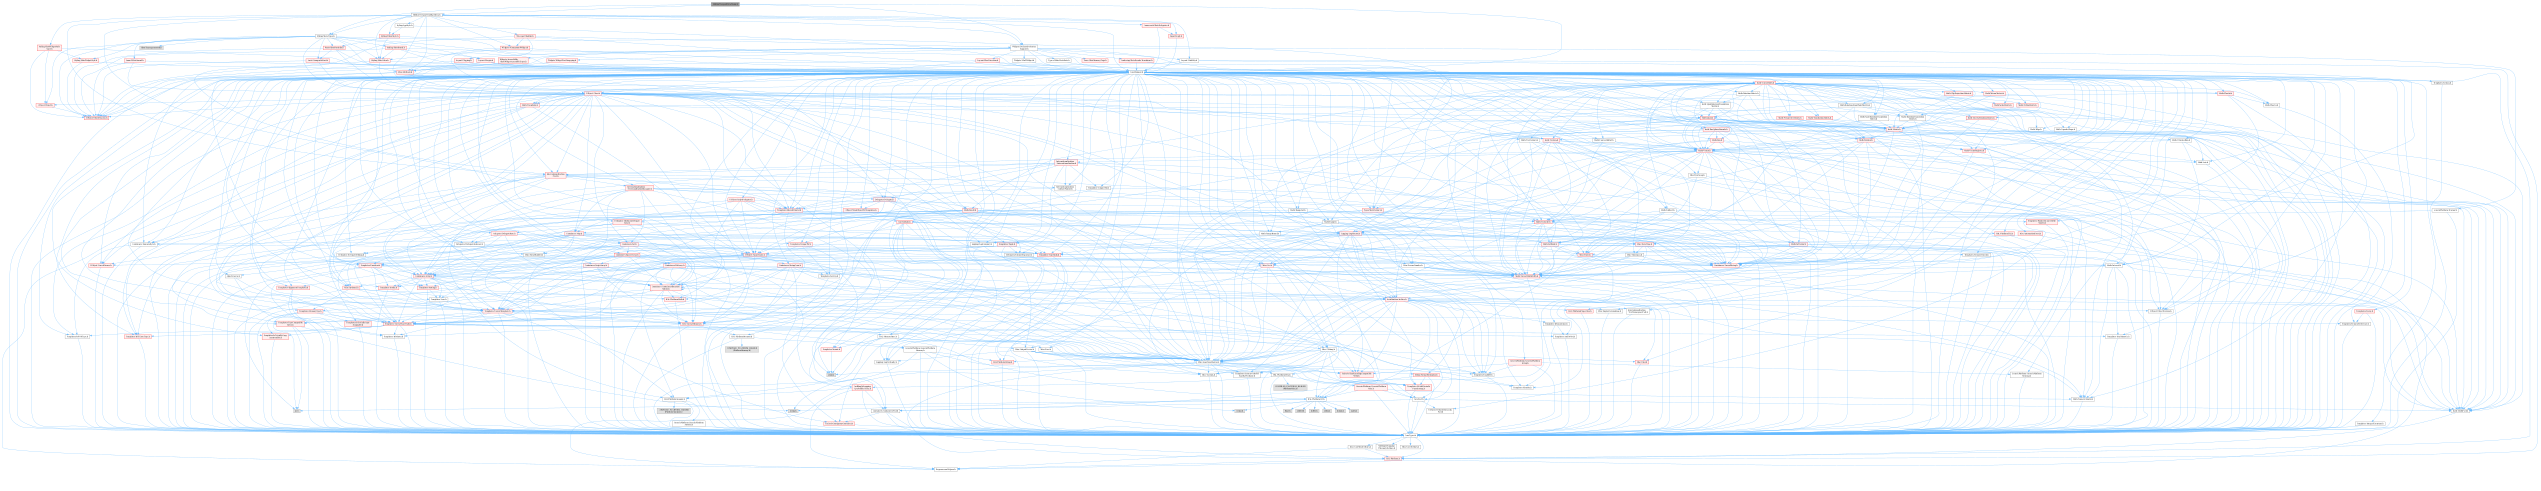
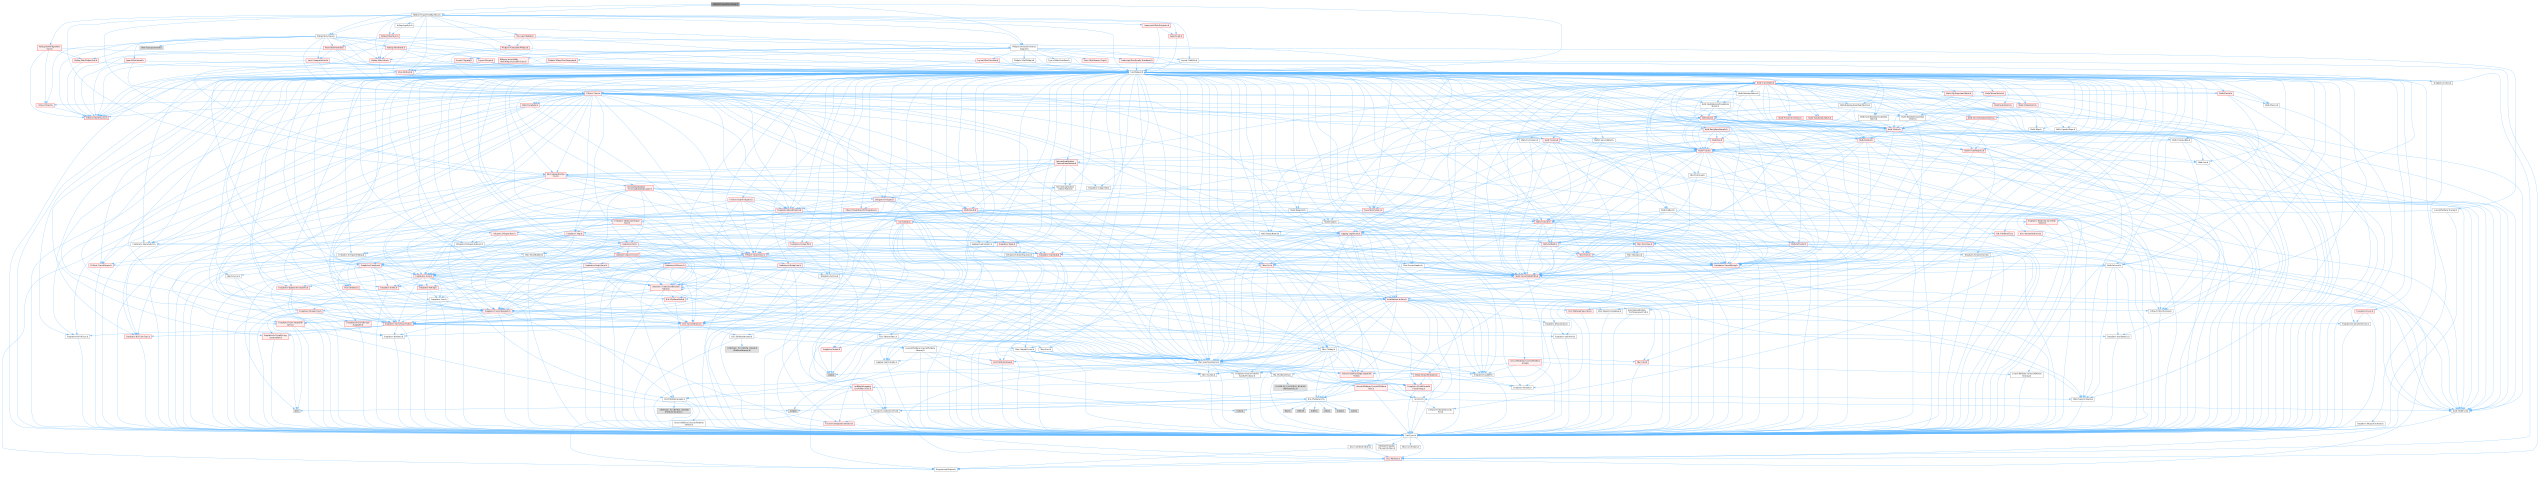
edge "Containers/Map.h" -> "Templates/UniquePtr.h": now "Internationalization /Text.h" -> "Templates/UniquePtr.h"
edge "Containers/Array.h" -> "Misc/Optional.h": now "Containers/Array.h" -> "Templates/AlignmentTemplates.h"
